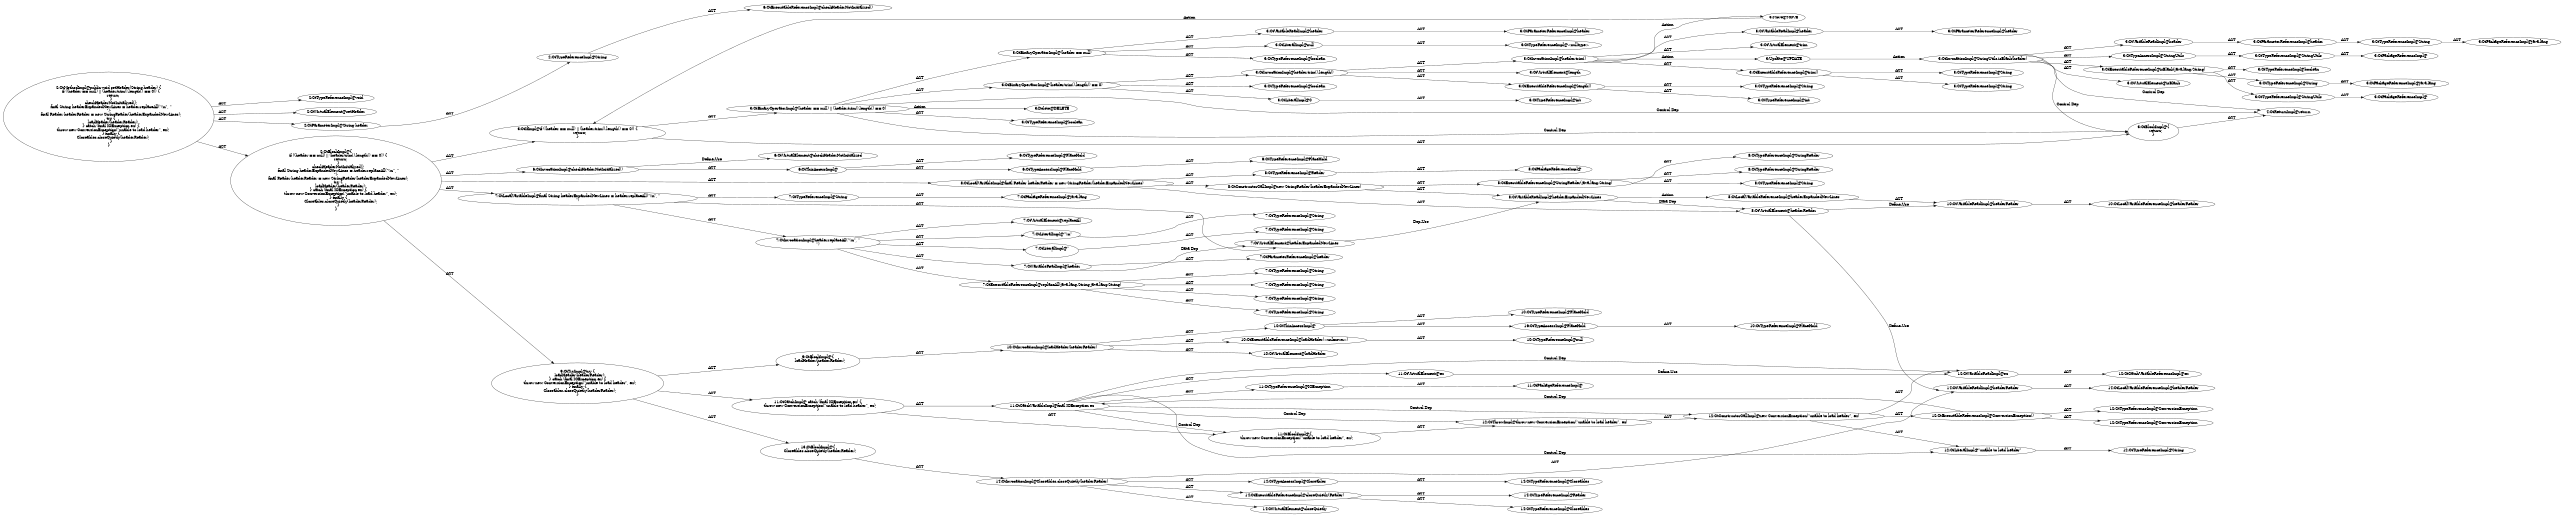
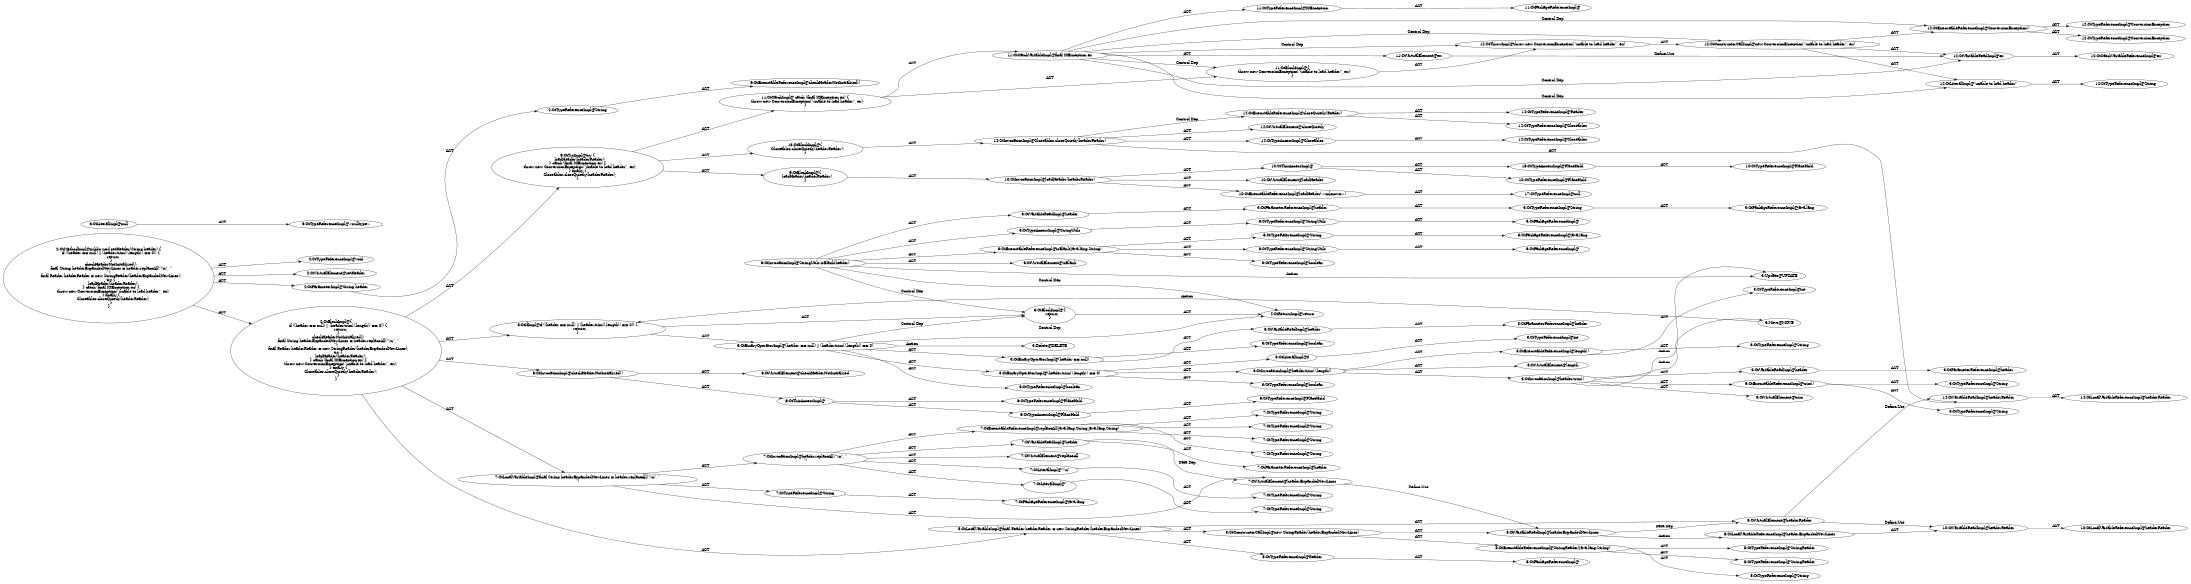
edge "3:CtBinaryOperatorImpl@(header == null)" -> "3:CtLiteralImpl@null": removed, label "AST"
edge "3:Update@UPDATE" -> "3:CtInvocationImpl@StringUtils.isBlank(header)": reversed
edge "6:CtInvocationImpl@checkHeaderNotInitialized()" -> "6:CtVirtualElement@checkHeaderNotInitialized": label "Define-Use" -> "AST"
edge "7:CtVirtualElement@headerExpandedNewLines" -> "8:CtVariableReadImpl@headerExpandedNewLines": label "Dep-Use" -> "Define-Use"
node "10:CtTypeReferenceImpl@null": label "10:CtTypeReferenceImpl@null" -> "17:CtTypeReferenceImpl@null"
edge "12:CtExecutableReferenceImpl@ConversionException()" -> "11:CtCatchVariableImpl@final IOException ex": reversed
edge "14:CtInvocationImpl@Closeables.closeQuietly(headerReader)" -> "14:CtExecutableReferenceImpl@closeQuietly(Reader)": label "AST" -> "Control Dep"
